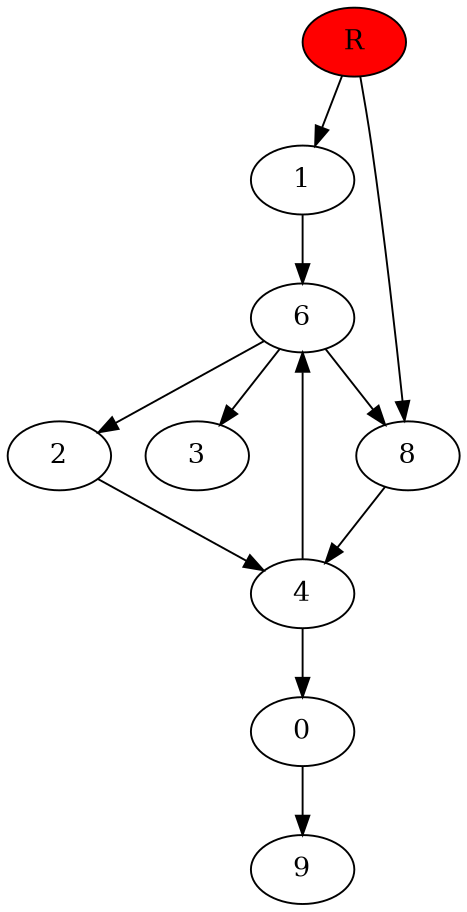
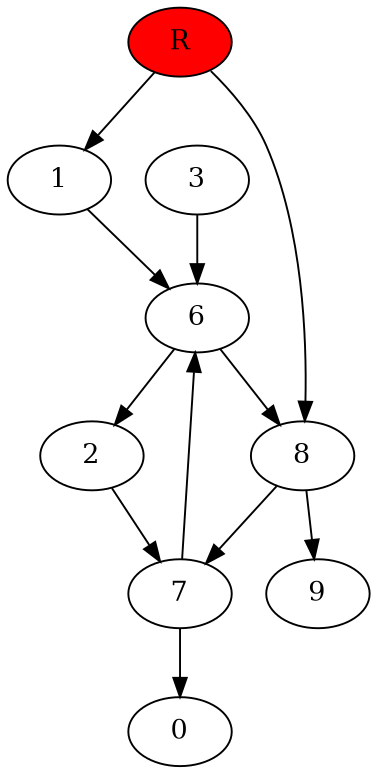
edge "6" -> "3": reversed
node "4": label "4" -> "7"
edge "0" -> "9": now "8" -> "9"
